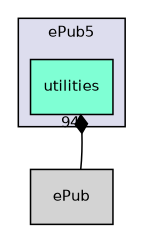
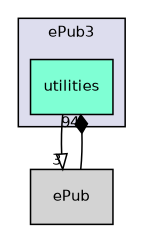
cluster "ePub5": label "ePub5" -> "ePub3"
edge "utilities" -> "ePub": added
